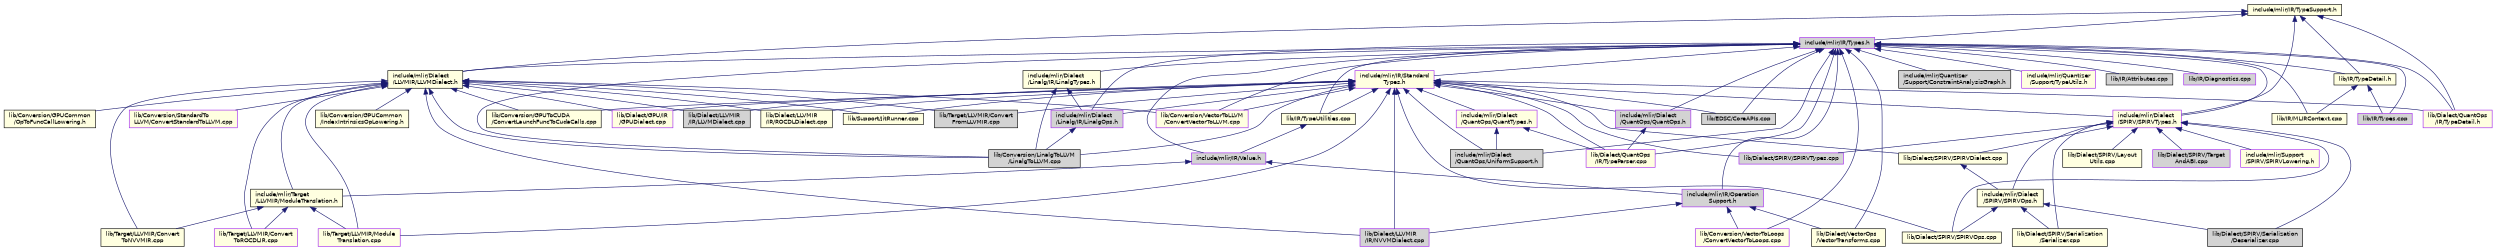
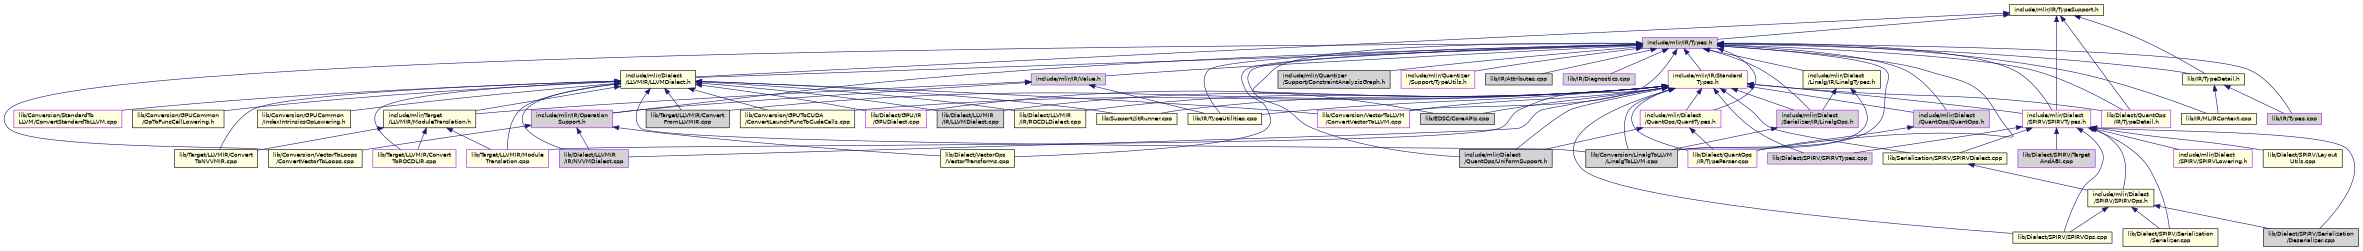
edge "include/mlir/Dialect /QuantOps/QuantTypes.h" -> "include/mlir/IR/Types.h": added
node "include/mlir/Dialect /Linalg/IR/LinalgOps.h": label "include/mlir/Dialect /Linalg/IR/LinalgOps.h" -> "include/mlir/Dialect /Serializer/IR/LinalgOps.h"
edge "include/mlir/IR/Value.h" -> "lib/IR/TypeUtilities.cpp": reversed
node "lib/Dialect/SPIRV/SPIRVDialect.cpp": label "lib/Dialect/SPIRV/SPIRVDialect.cpp" -> "lib/Serialization/SPIRV/SPIRVDialect.cpp"
node "include/mlir/Support /SPIRV/SPIRVLowering.h": label "include/mlir/Support /SPIRV/SPIRVLowering.h" -> "include/mlir/Dialect /SPIRV/SPIRVLowering.h"
node "lib/Conversion/VectorToLoops /ConvertVectorToLoops.cpp": color purple -> black
